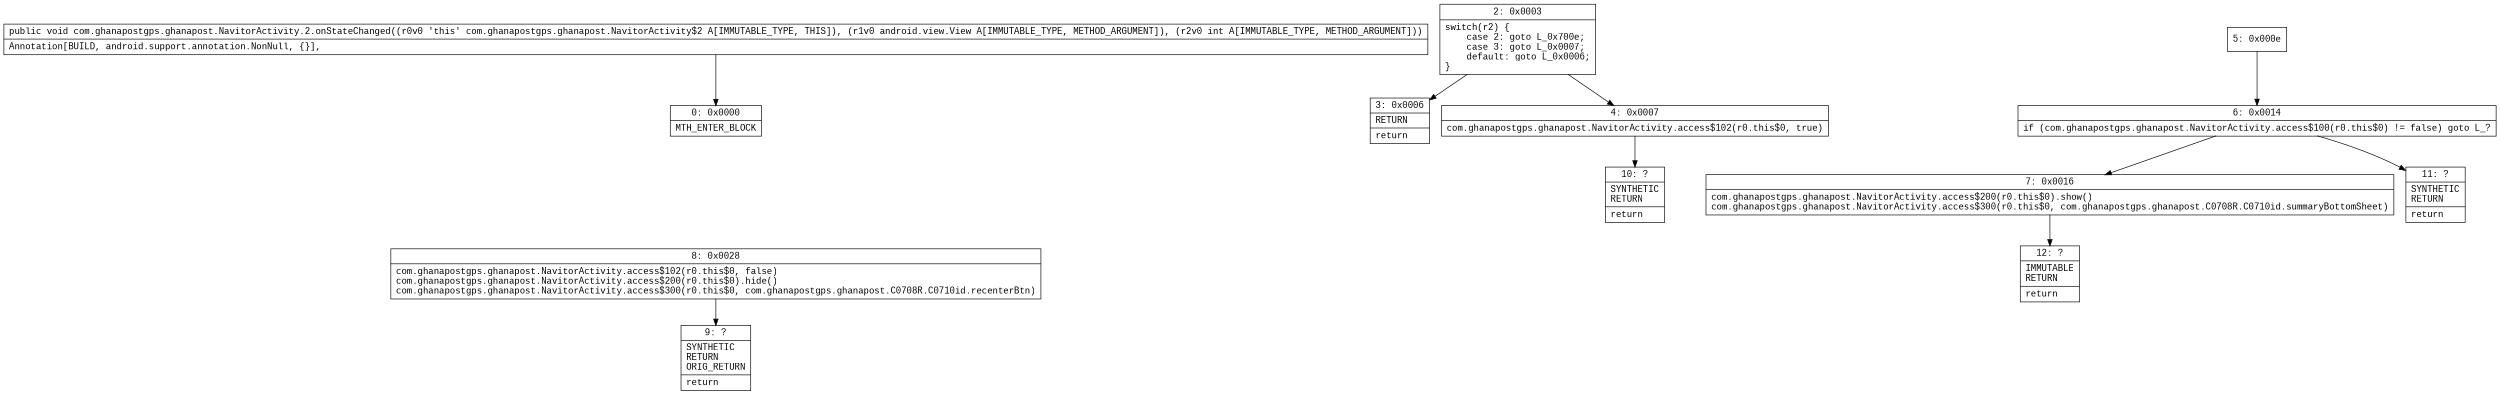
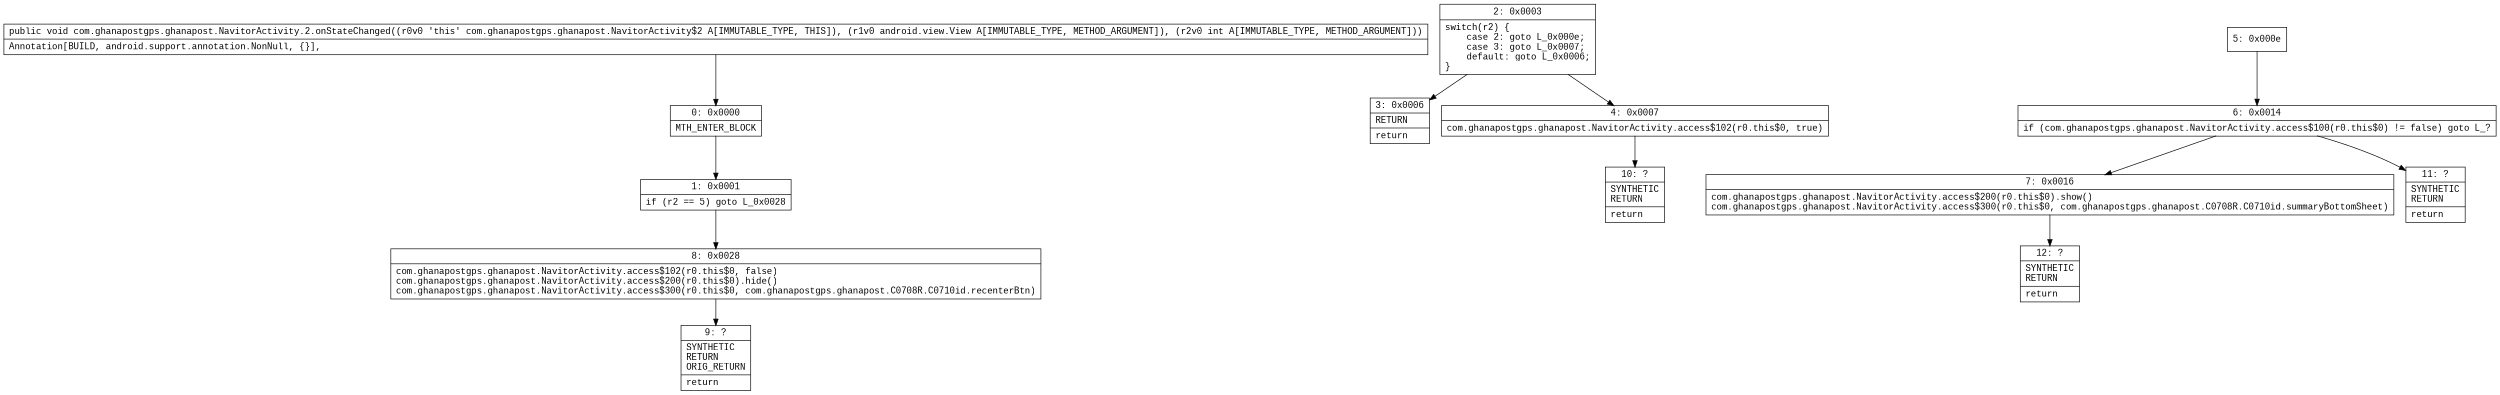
node "2: 0x0003": text "case 2: goto L_0x700e;" -> "case 2: goto L_0x000e;"
node "1: 0x0001": added
node "12: ?": text "IMMUTABLE" -> "SYNTHETIC"
